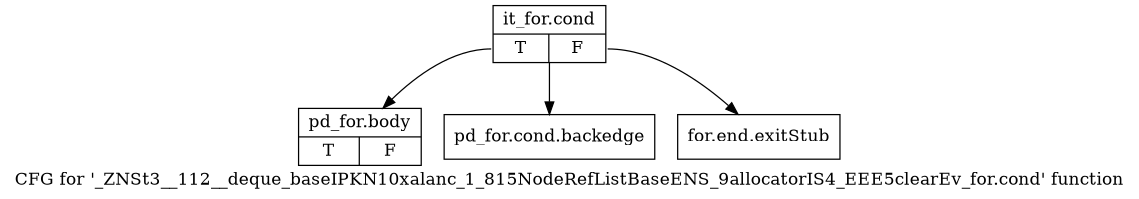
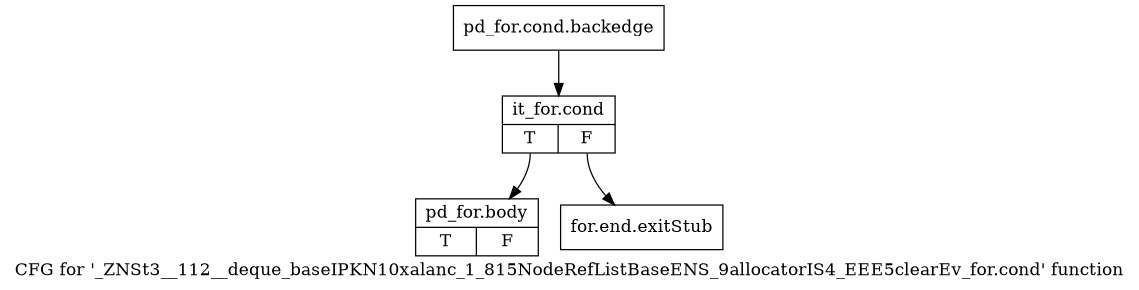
edge "it_for.cond" -> "pd_for.cond.backedge": reversed
